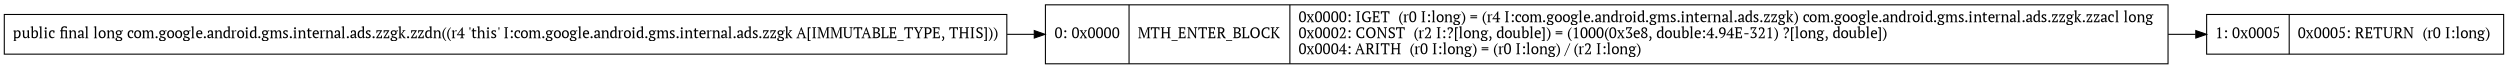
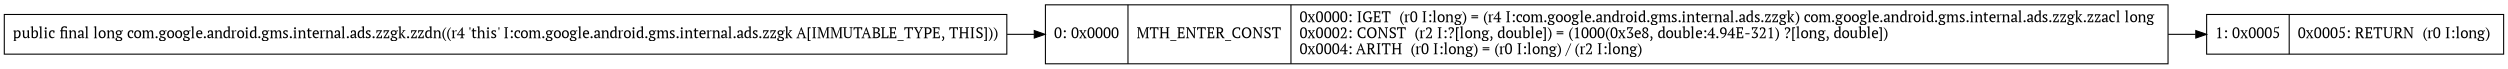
node "0: 0x0000": text "MTH_ENTER_BLOCK" -> "MTH_ENTER_CONST"
